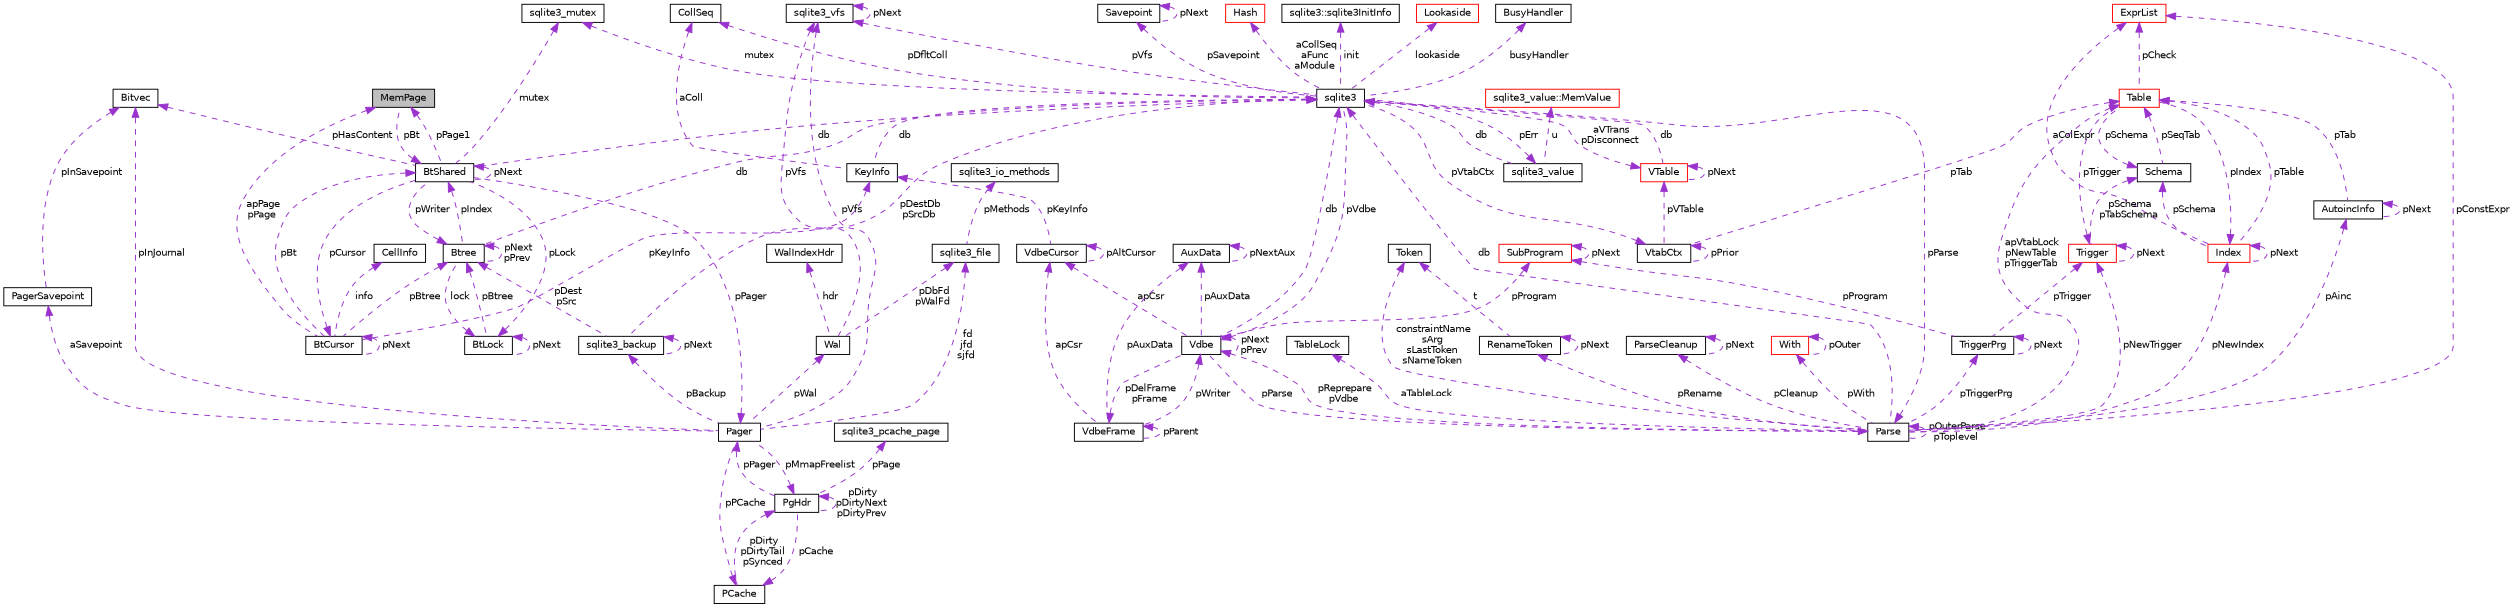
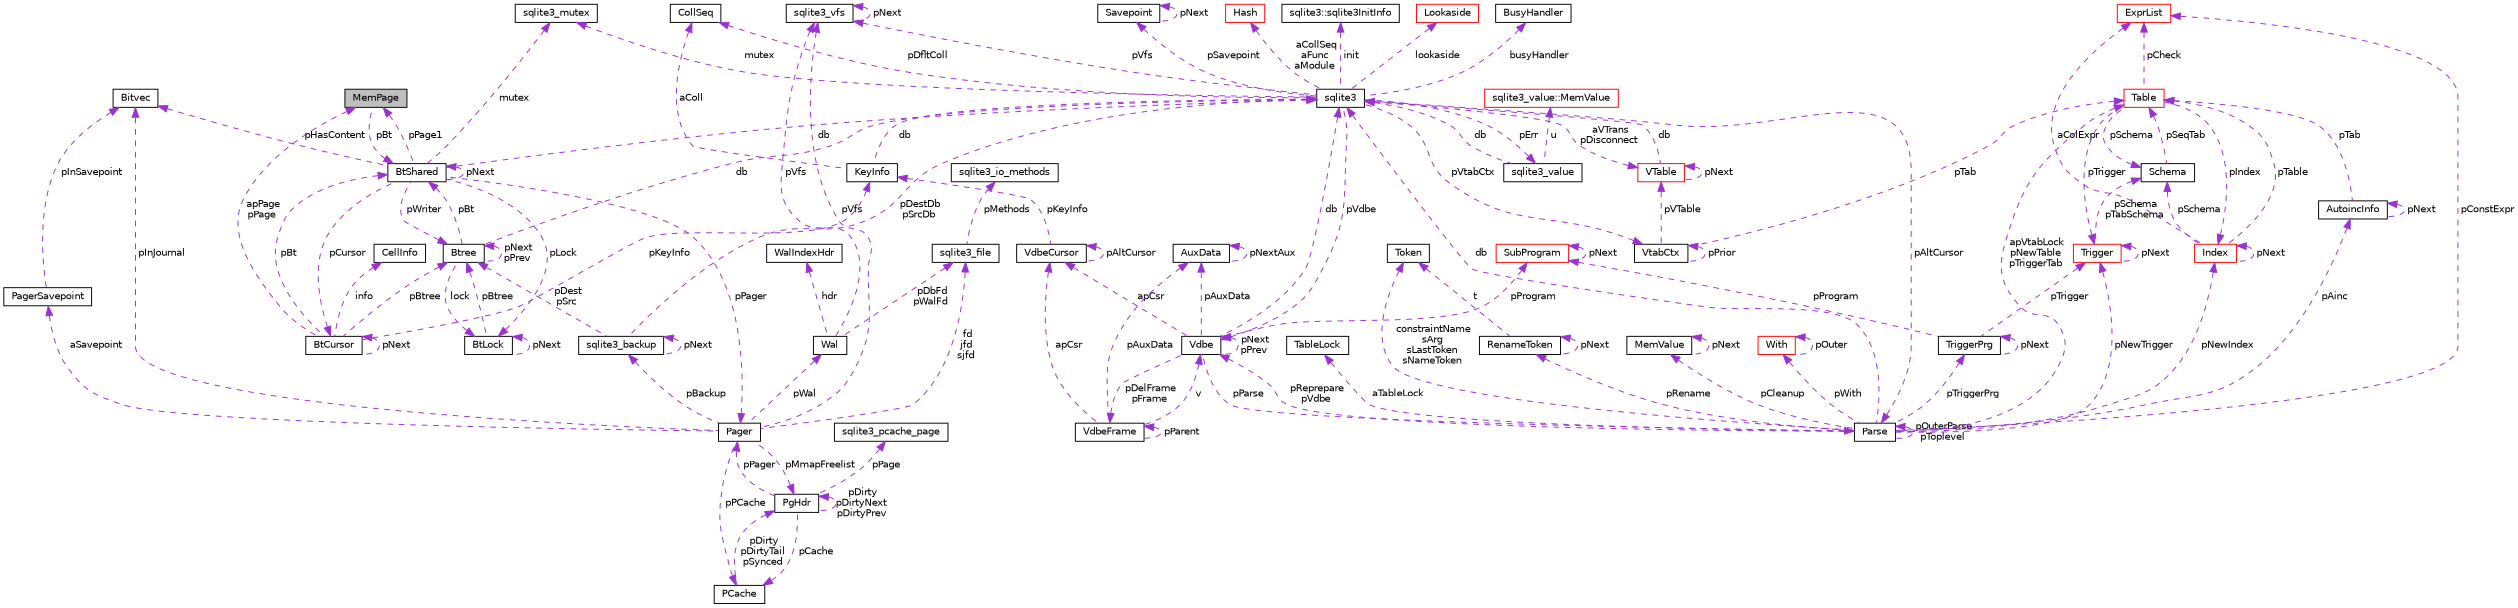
edge "Btree" -> "BtShared": label " pIndex" -> " pBt"
edge "sqlite3" -> "Parse": label " pParse" -> " pAltCursor"
node "ParseCleanup": label "ParseCleanup" -> "MemValue"
edge "VdbeFrame" -> "Vdbe": label " pWriter" -> " v"
